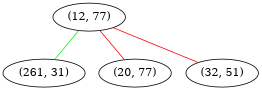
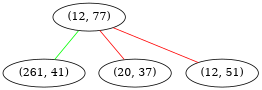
node "(261, 31)": label "(261, 31)" -> "(261, 41)"
node "(20, 77)": label "(20, 77)" -> "(20, 37)"
node "(32, 51)": label "(32, 51)" -> "(12, 51)"
